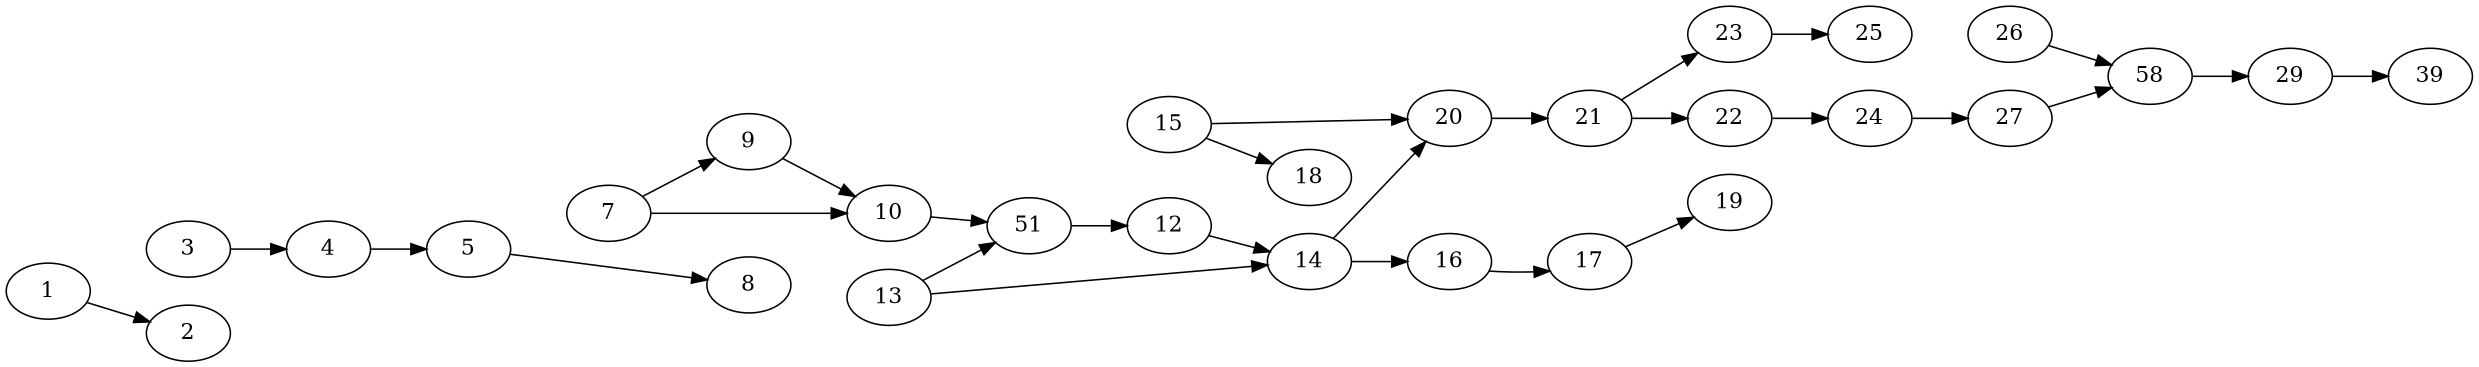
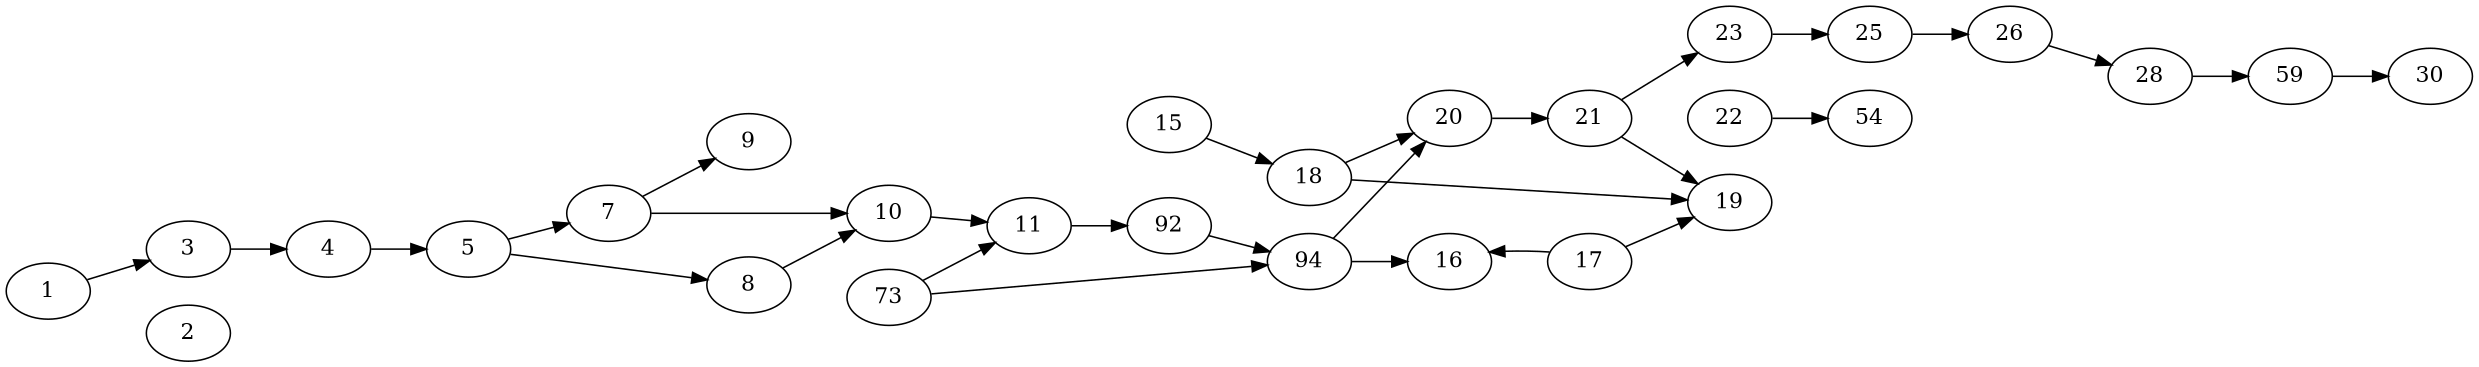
edge "25" -> "26": added
node "58": label "58" -> "28"
node "29": label "29" -> "59"
node "39": label "39" -> "30"
edge "21" -> "22": now "21" -> "19"
node "24": label "24" -> "54"
node "27": removed
edge "15" -> "20": now "18" -> "20"
edge "9" -> "10": now "8" -> "10"
edge "18" -> "19": added
node "51": label "51" -> "11"
node "12": label "12" -> "92"
edge "5" -> "7": added
node "14": label "14" -> "94"
edge "16" -> "17": reversed
node "13": label "13" -> "73"
edge "1" -> "2": now "1" -> "3"
